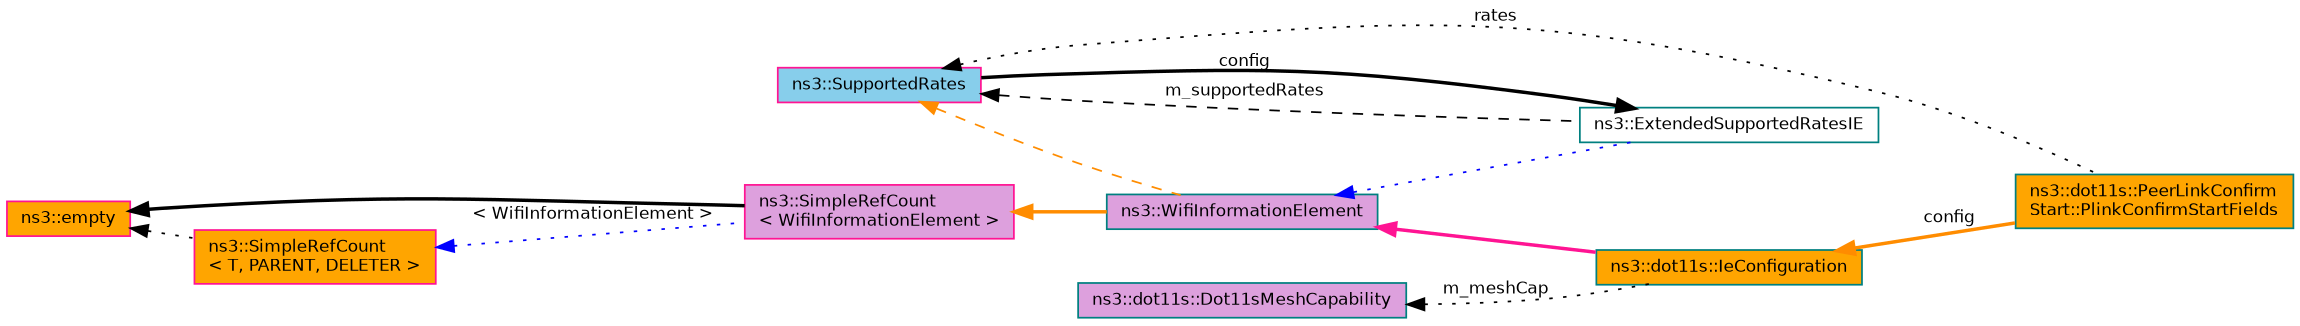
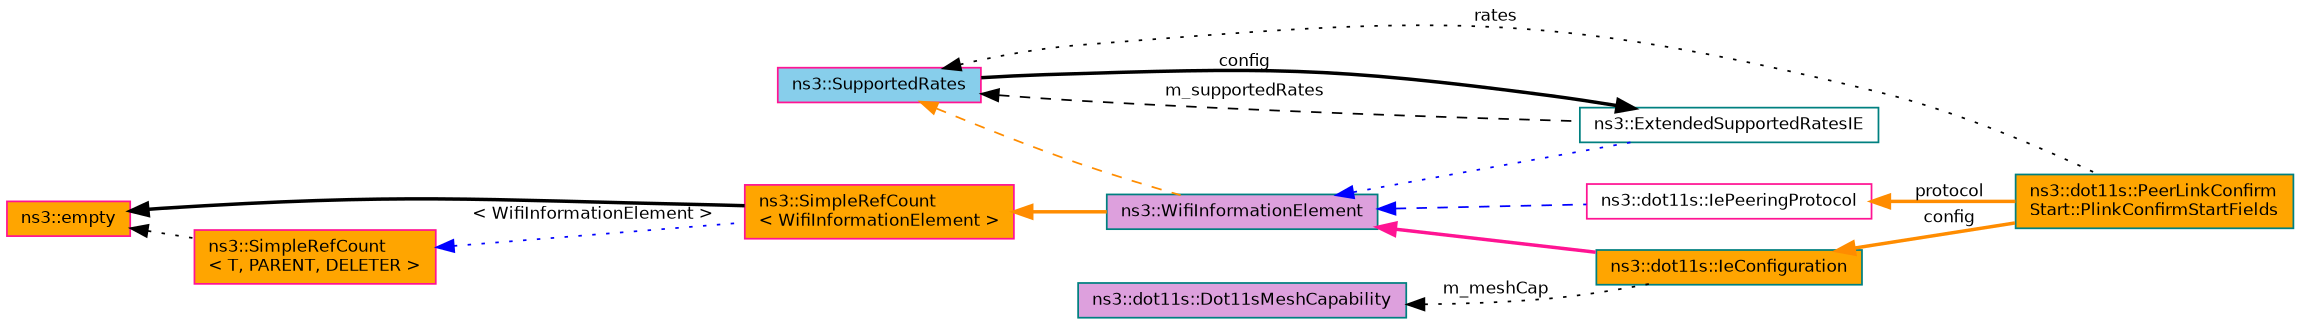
node "ns3::dot11s::IePeeringProtocol": added
node "ns3::SimpleRefCount < WifiInformationElement >": fillcolor plum -> orange
